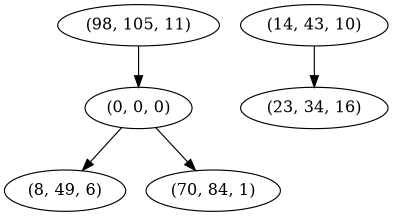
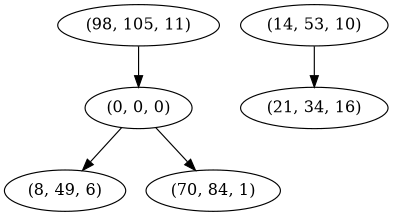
node "(14, 43, 10)": label "(14, 43, 10)" -> "(14, 53, 10)"
node "(23, 34, 16)": label "(23, 34, 16)" -> "(21, 34, 16)"
